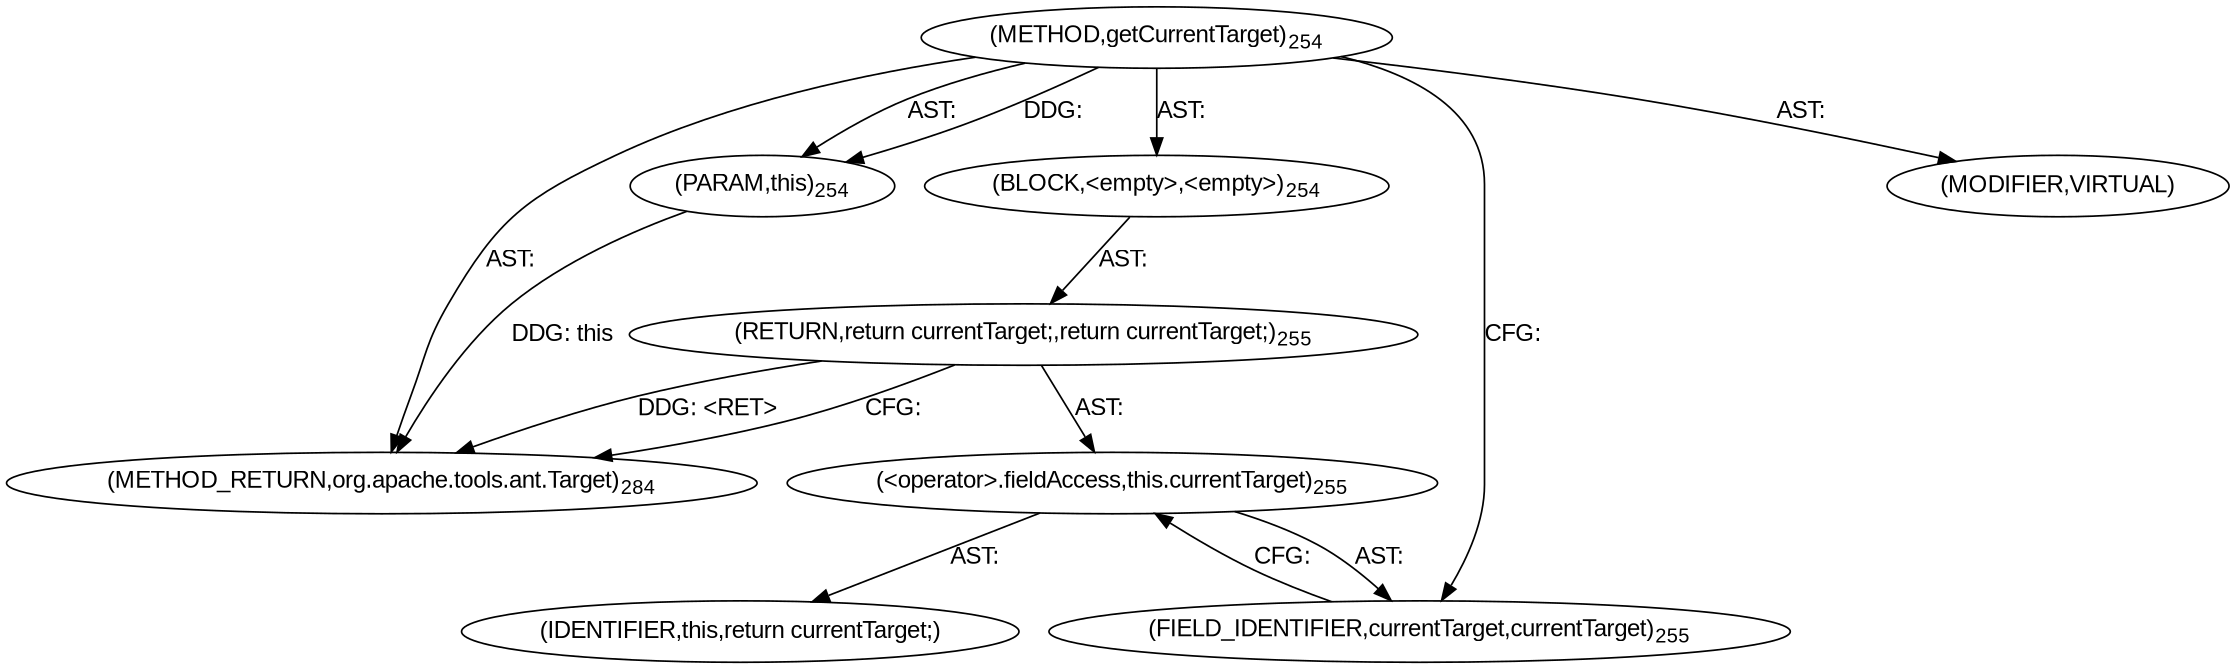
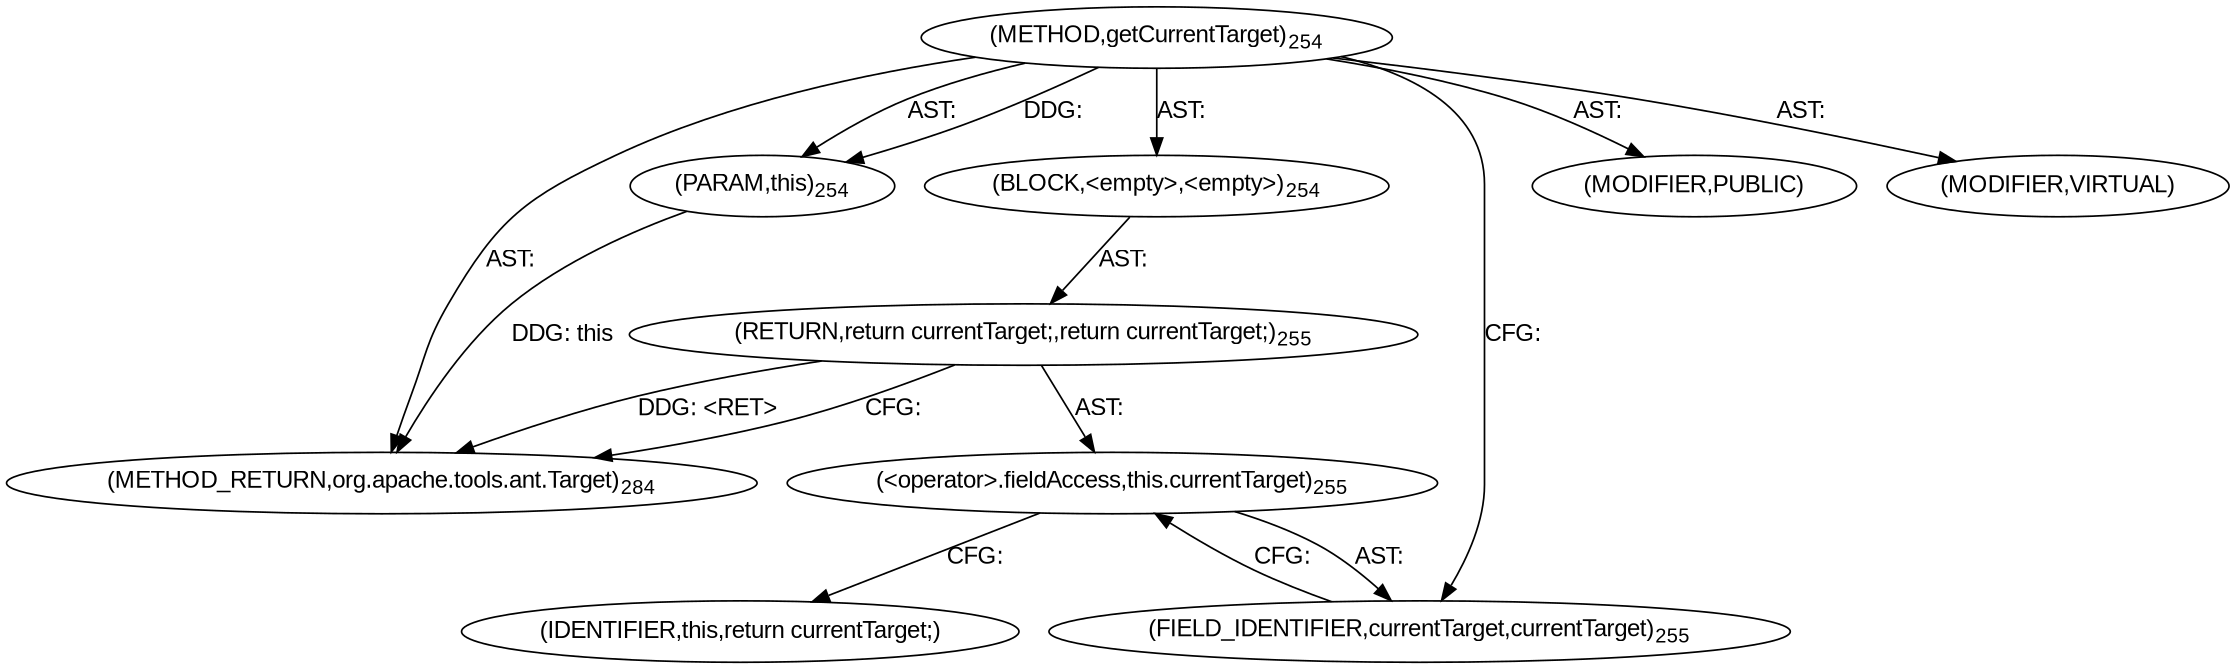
node "(MODIFIER,PUBLIC)": added
edge "(<operator>.fieldAccess,this.currentTarget)" -> "(IDENTIFIER,this,return currentTarget;)": label "AST: " -> "CFG: "
